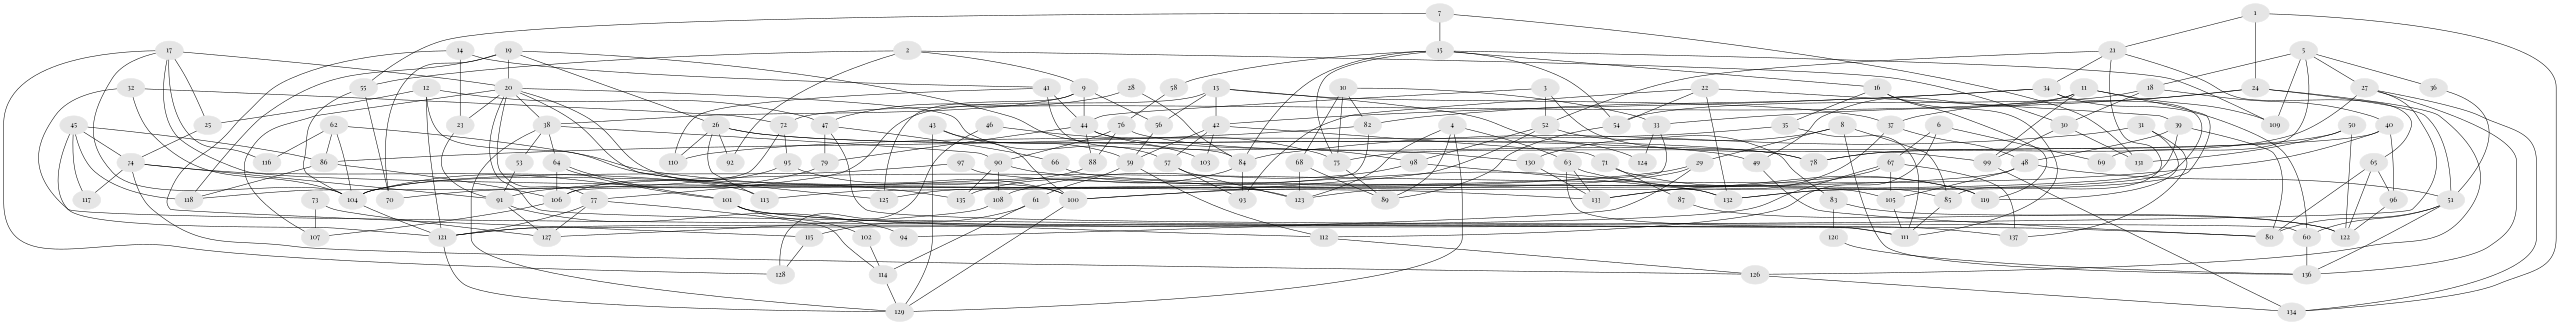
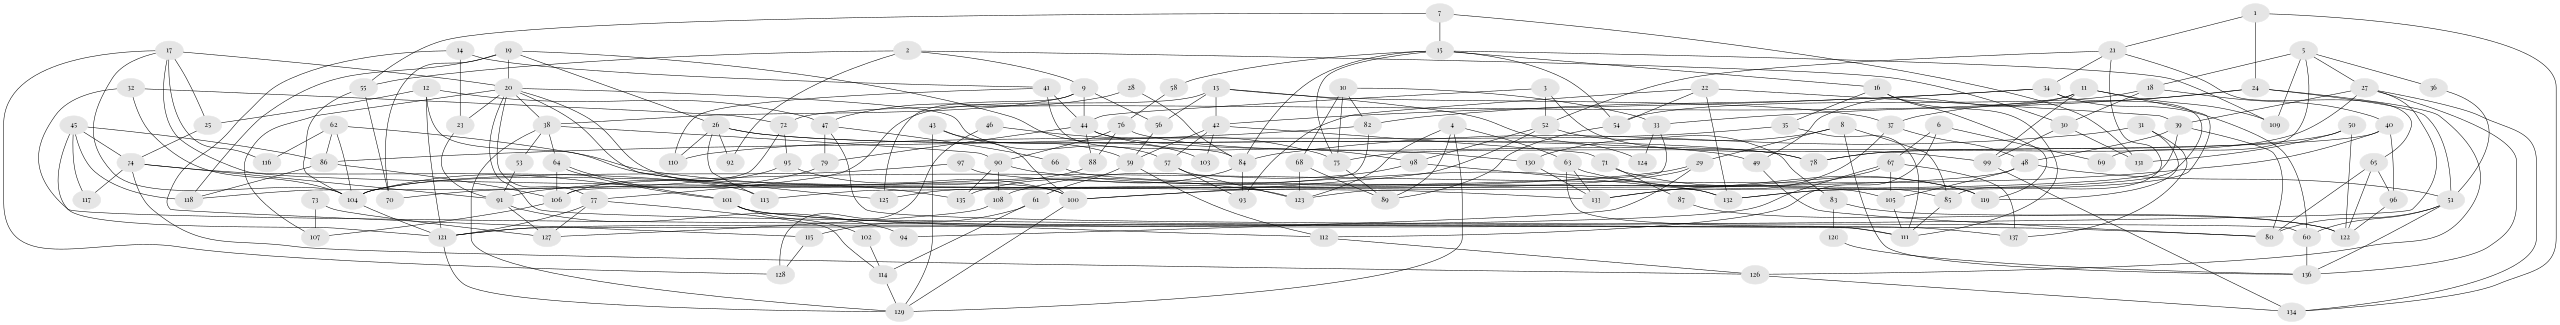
edge "27" -- "39": added
